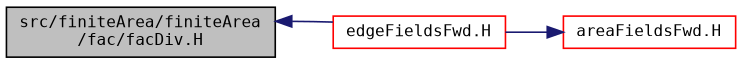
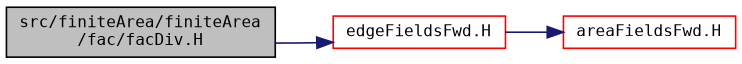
edge "edgeFieldsFwd.H" -> "src/finiteArea/finiteArea /fac/facDiv.H": reversed
